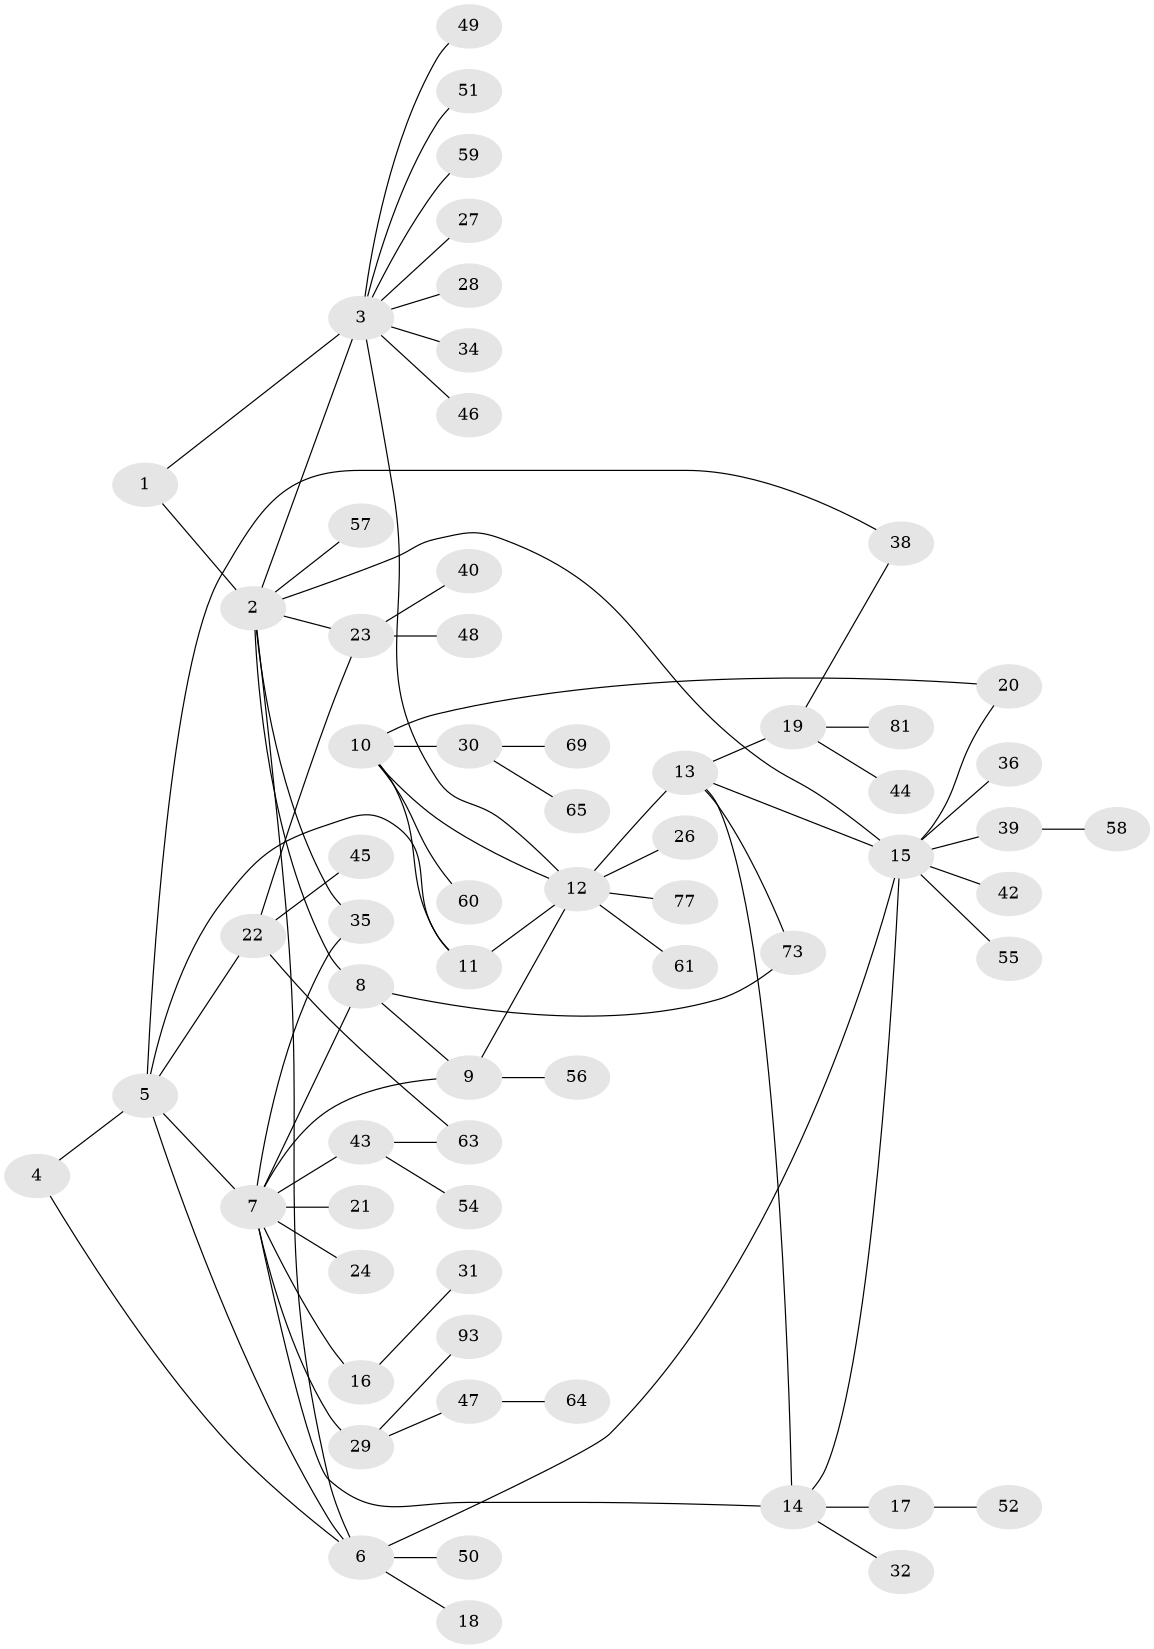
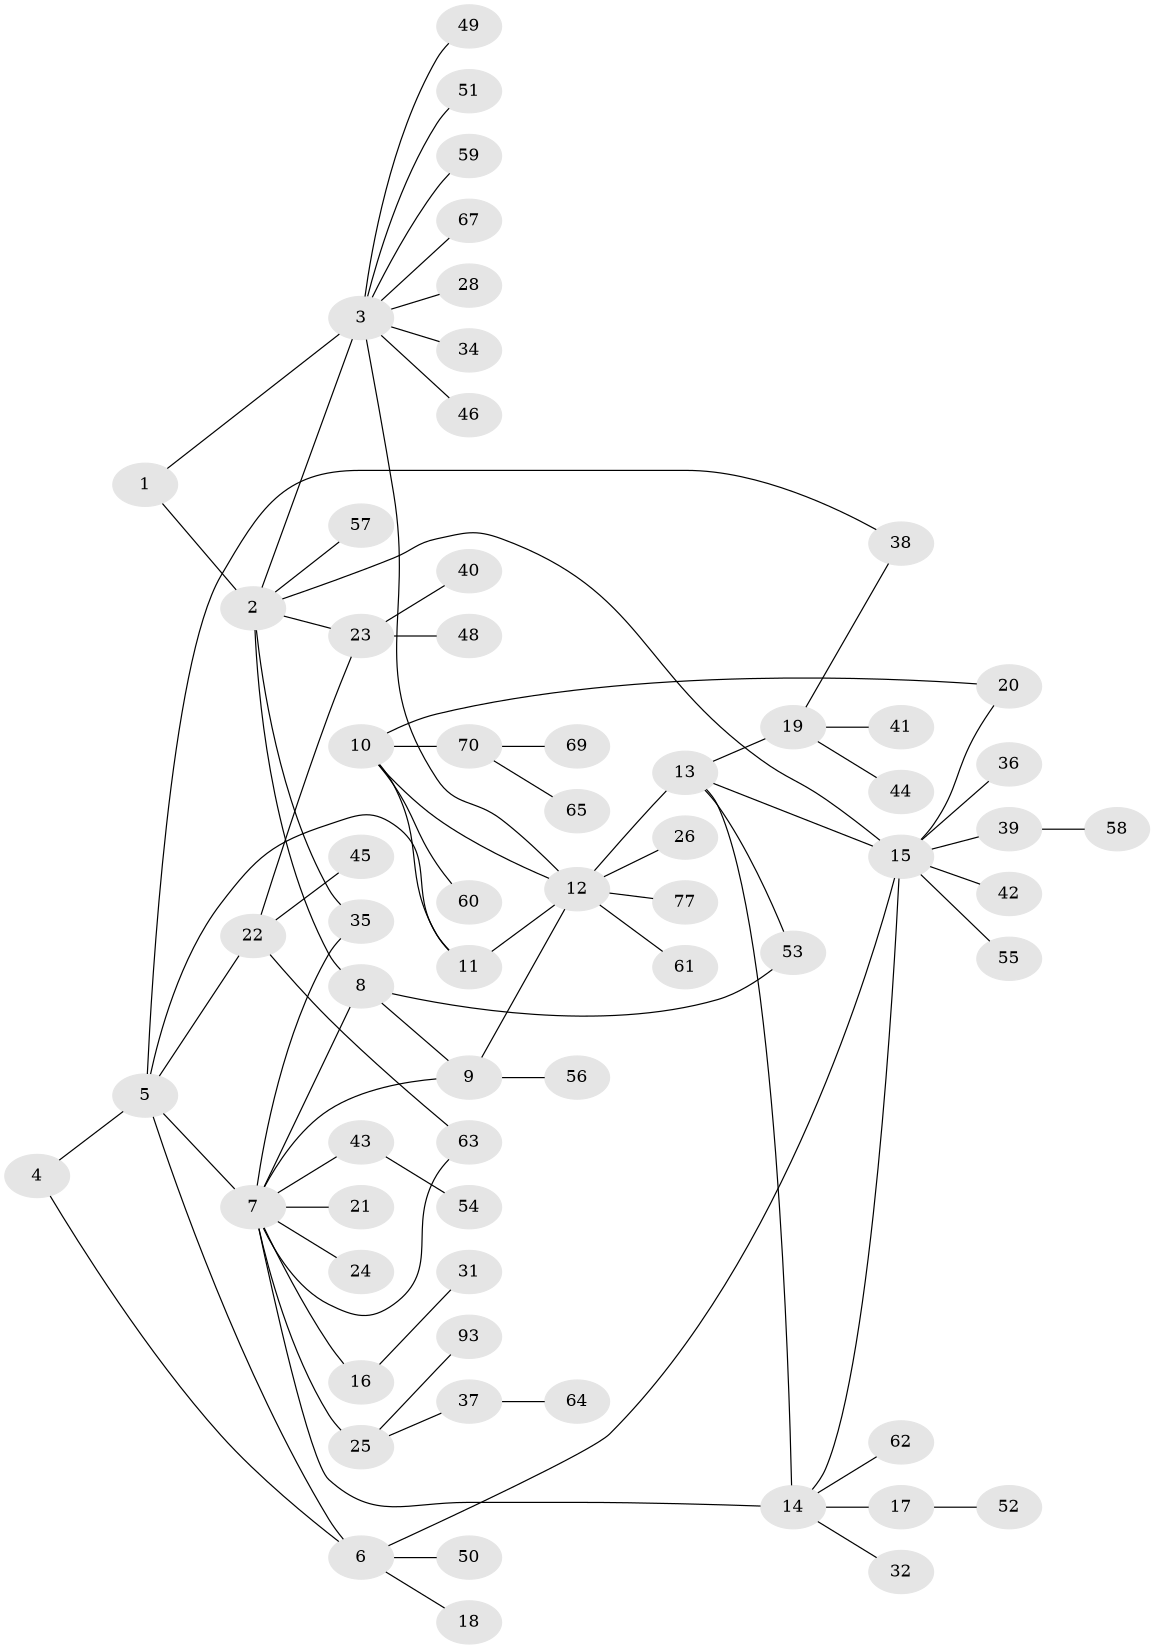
node "27": label "27" -> "67"
node "81": label "81" -> "41"
node "30": label "30" -> "70"
node "73": label "73" -> "53"
edge "2" -- "6": removed
edge "43" -- "63": now "7" -- "63"
node "47": label "47" -> "37"
node "62": added
node "29": label "29" -> "25"
